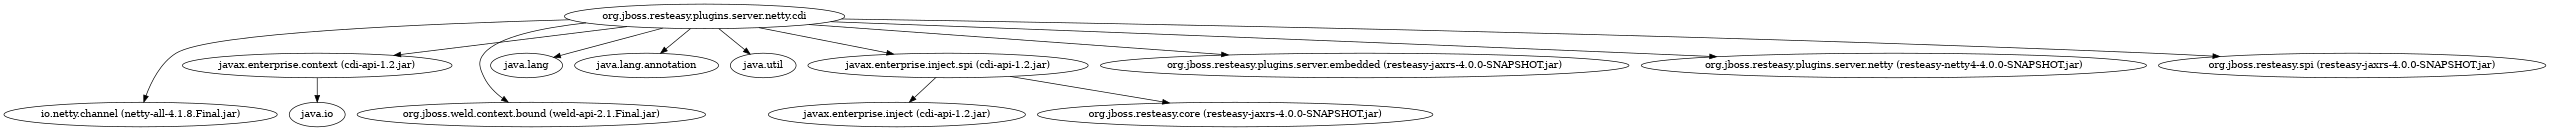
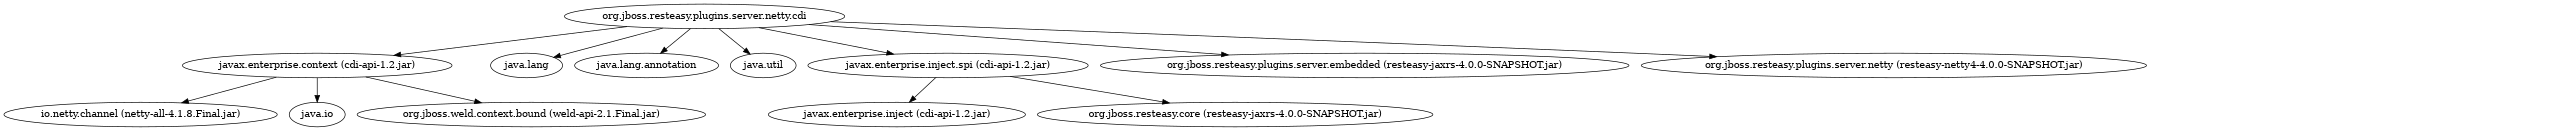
edge "org.jboss.resteasy.plugins.server.netty.cdi" -> "io.netty.channel (netty-all-4.1.8.Final.jar)": now "javax.enterprise.context (cdi-api-1.2.jar)" -> "io.netty.channel (netty-all-4.1.8.Final.jar)"
edge "org.jboss.resteasy.plugins.server.netty.cdi" -> "org.jboss.weld.context.bound (weld-api-2.1.Final.jar)": now "javax.enterprise.context (cdi-api-1.2.jar)" -> "org.jboss.weld.context.bound (weld-api-2.1.Final.jar)"
node "org.jboss.resteasy.spi (resteasy-jaxrs-4.0.0-SNAPSHOT.jar)": removed
